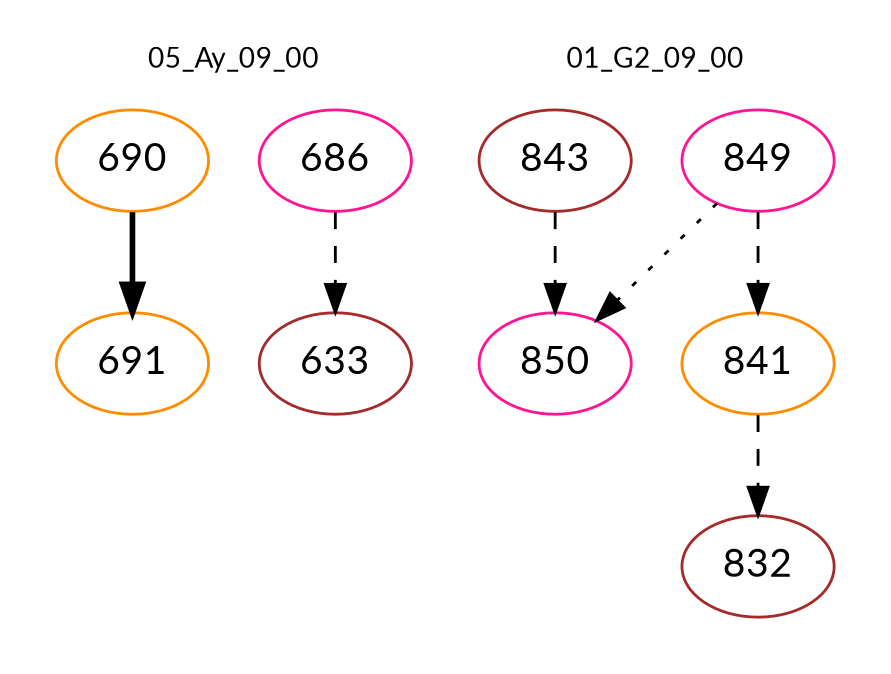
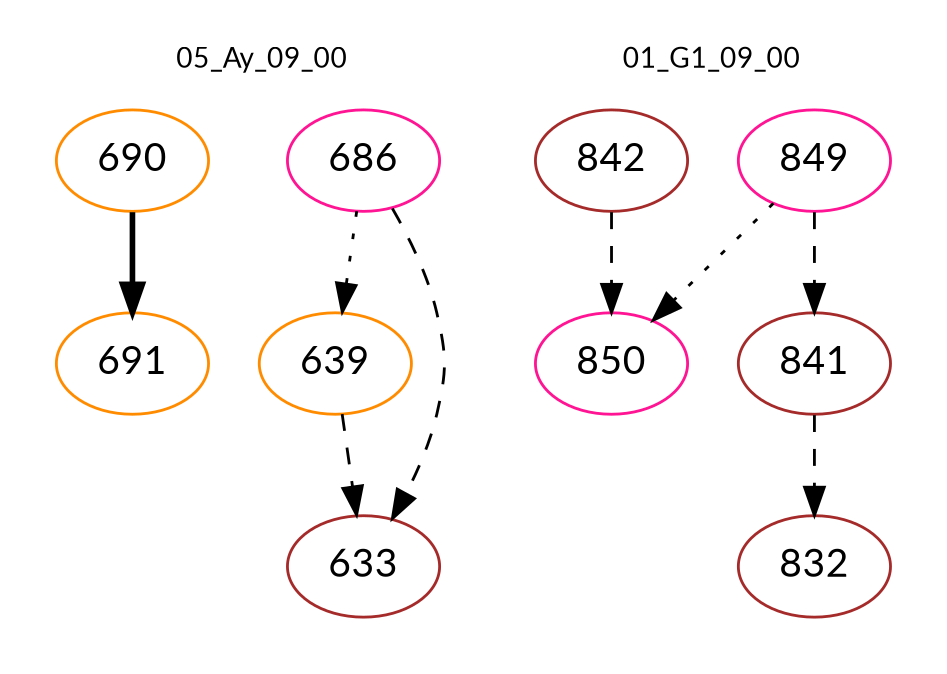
cluster "01_G2_09_00": label "01_G2_09_00" -> "01_G1_09_00"
node "843": label "843" -> "842"
node "639": added
node "841": color darkorange -> brown
